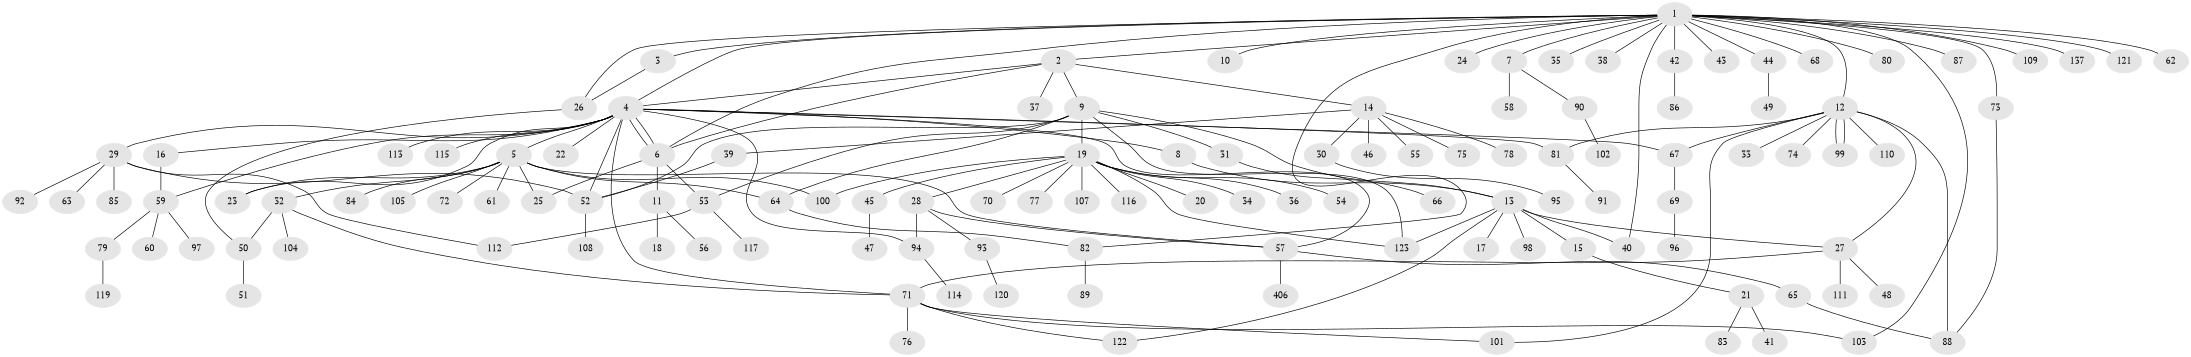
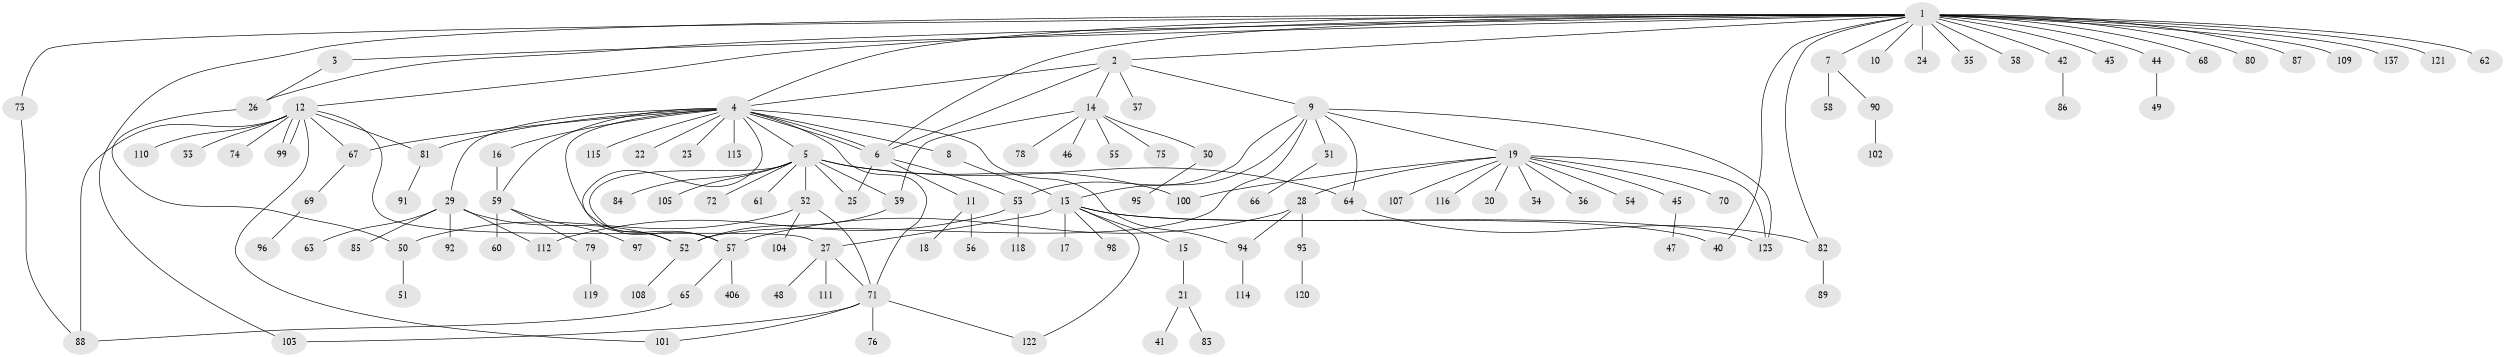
edge "5" -- "23": now "5" -- "39"
node "77": removed
node "117": label "117" -> "118"
